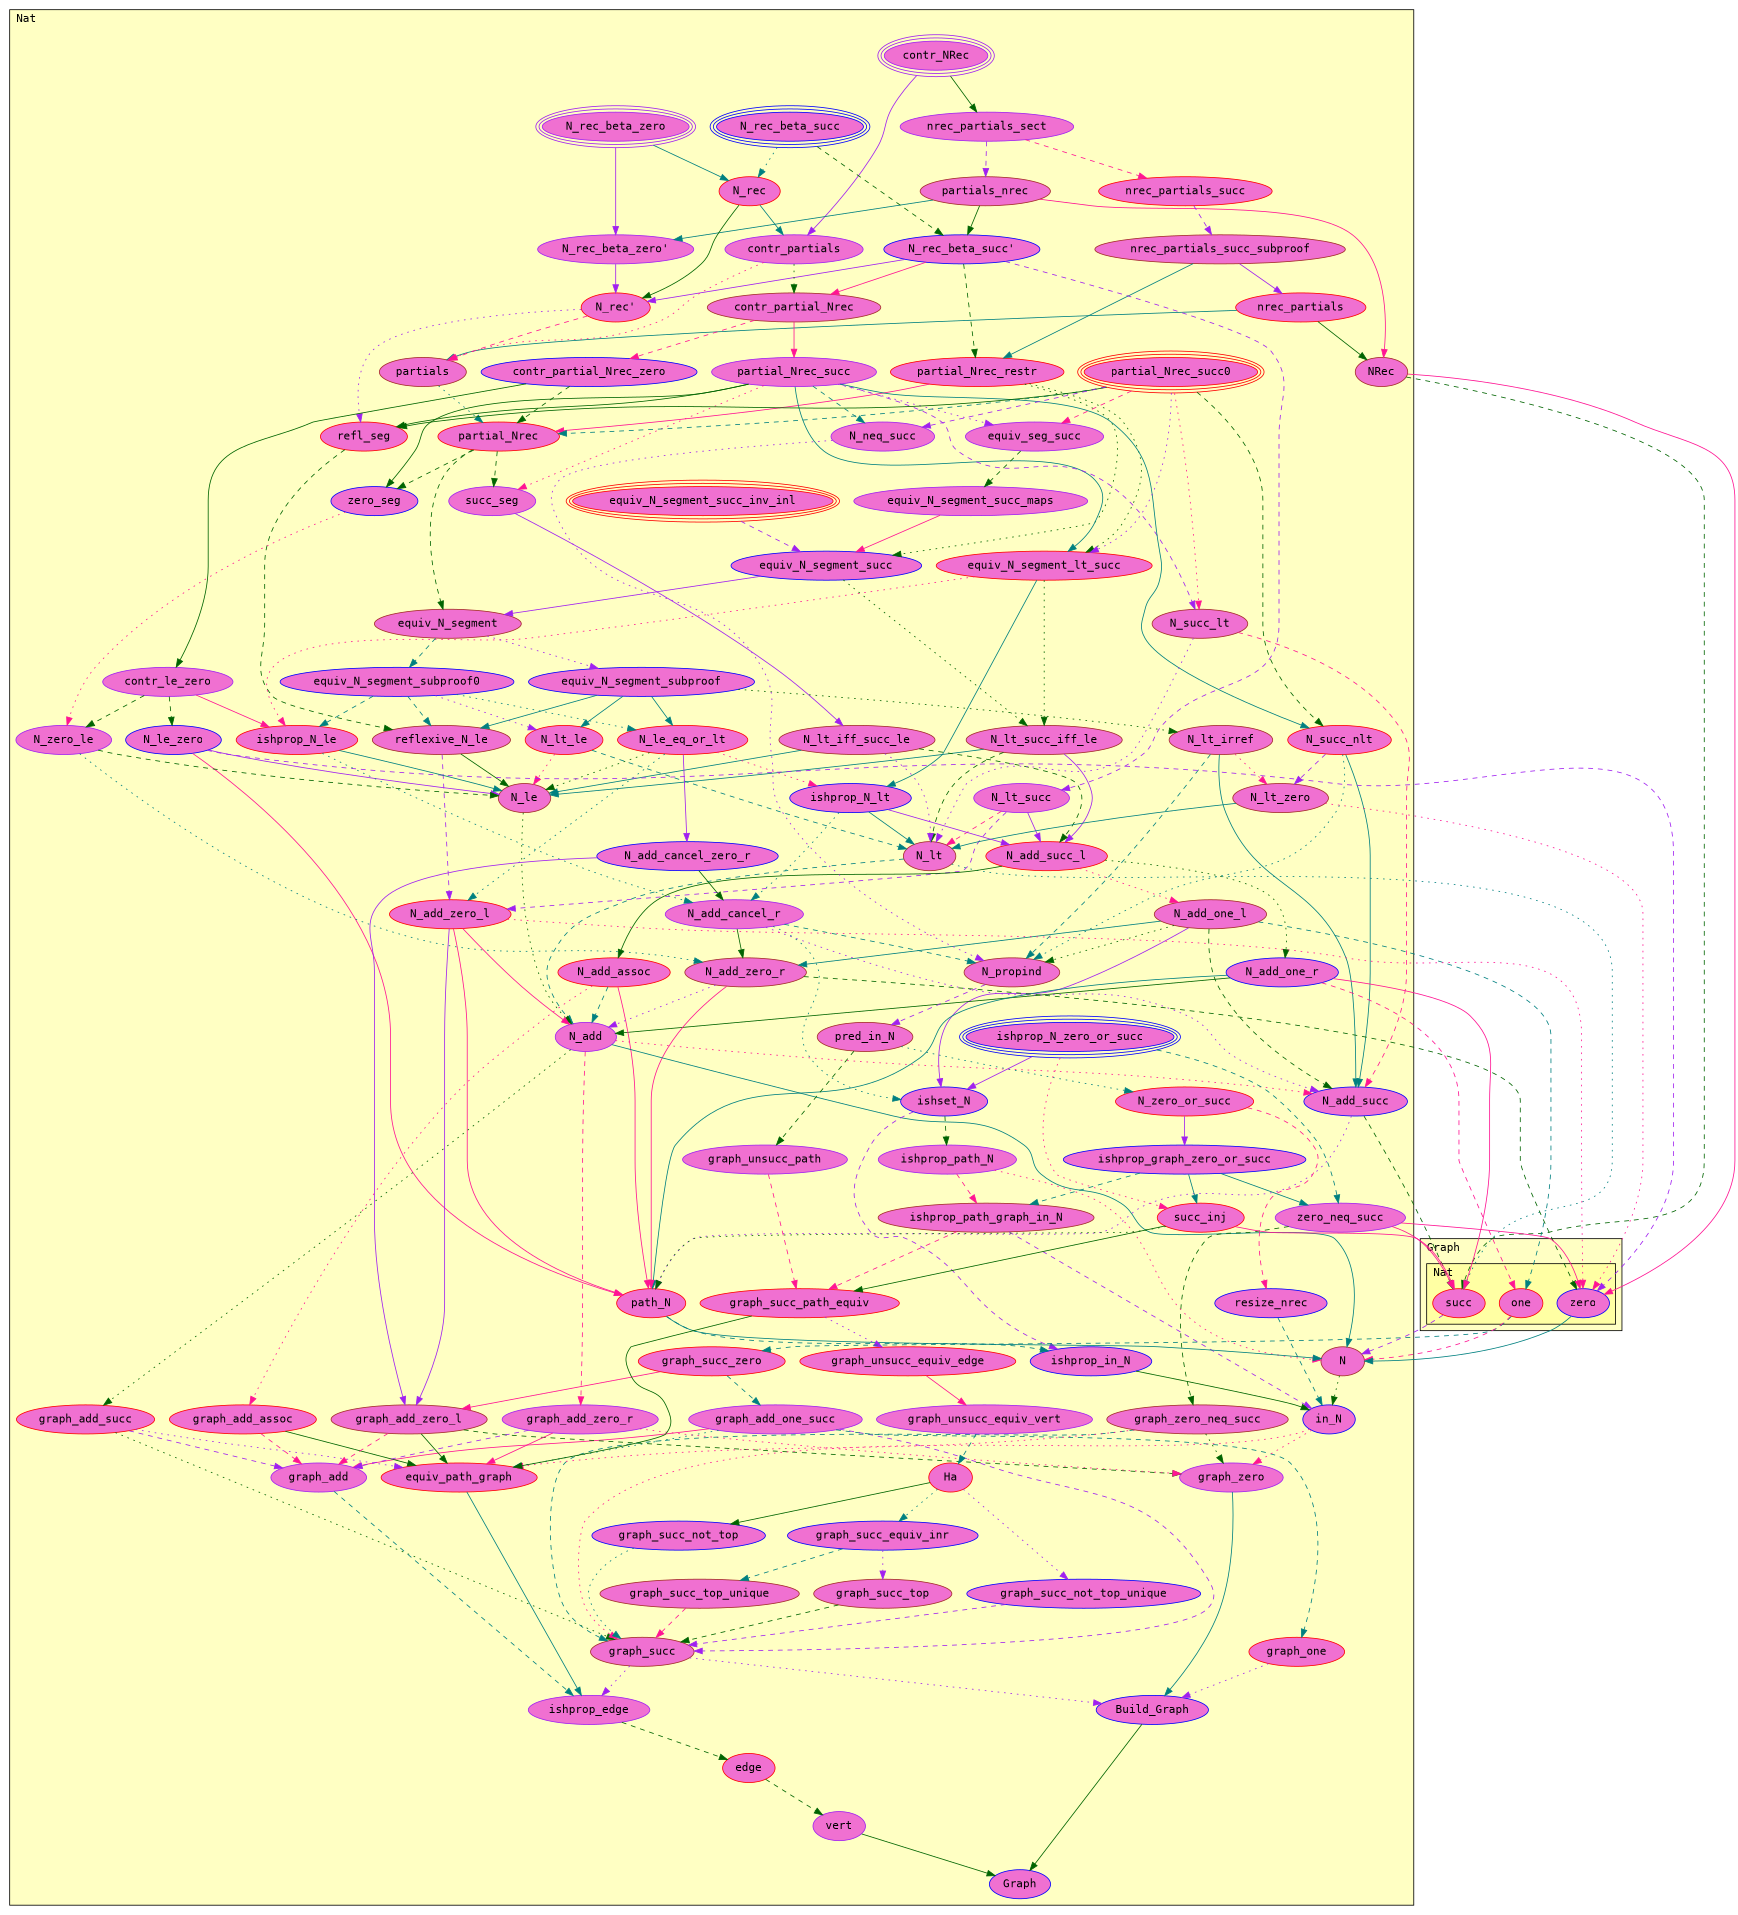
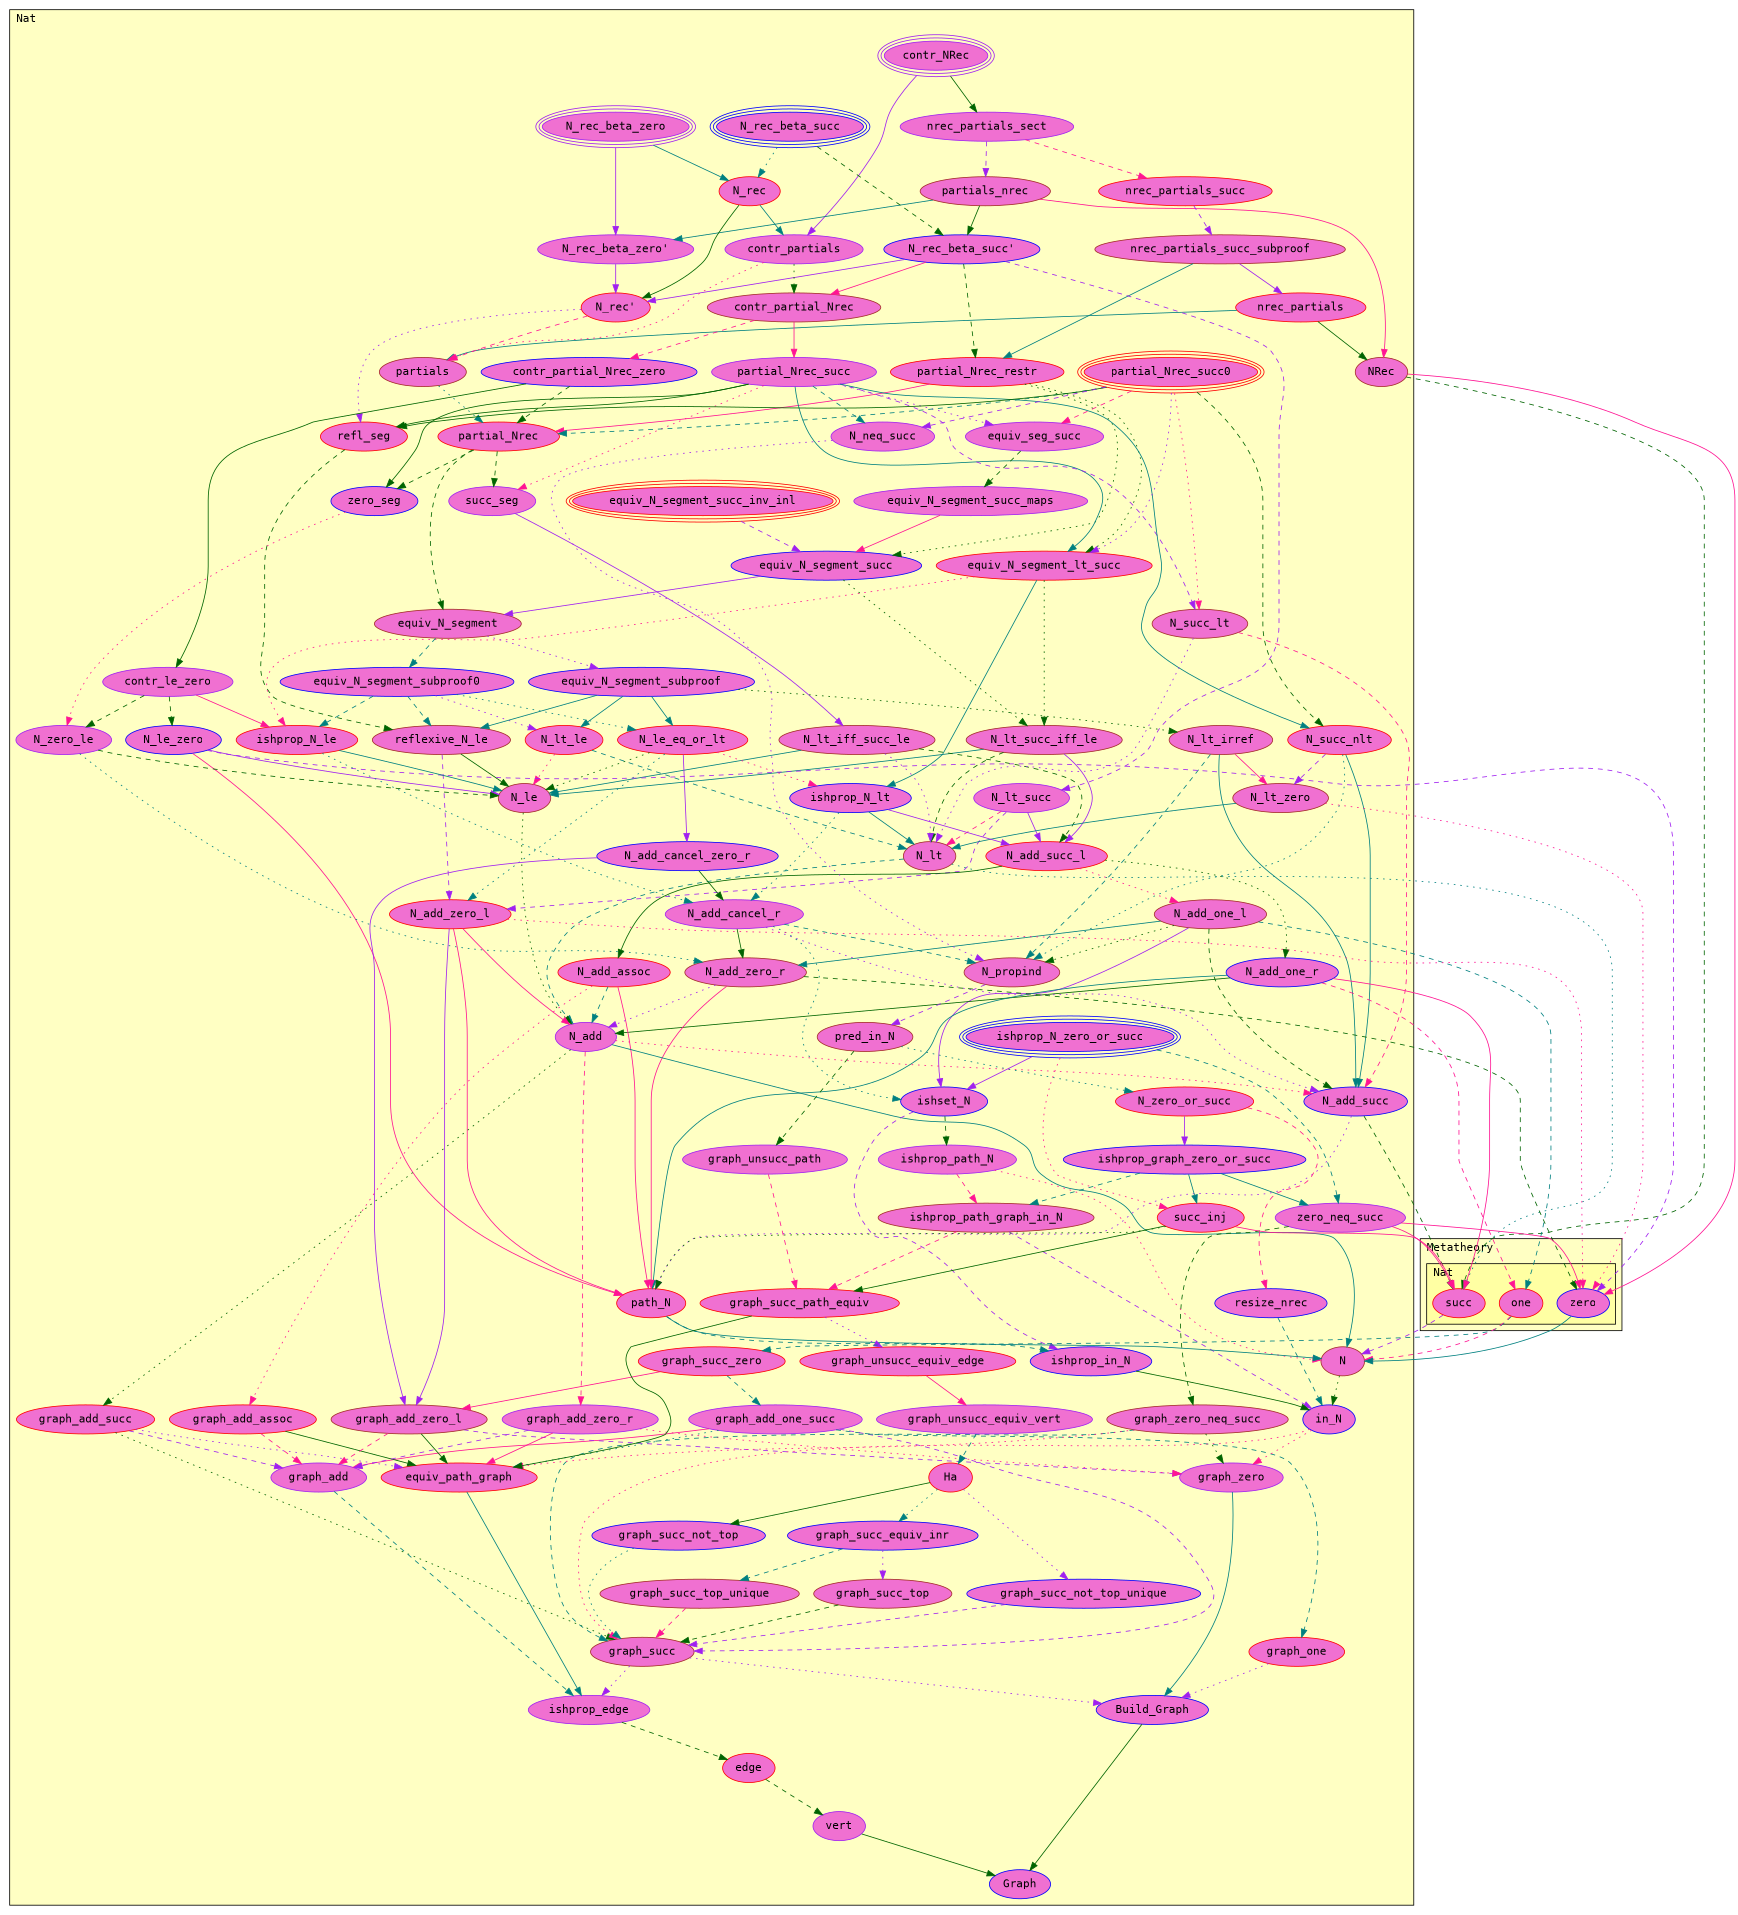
edge "N_lt_irref" -> "N_lt_zero": style dotted -> solid
cluster "Graph": label "Graph" -> "Metatheory"
edge "graph_add_zero_l" -> "graph_zero": color darkgreen -> purple
